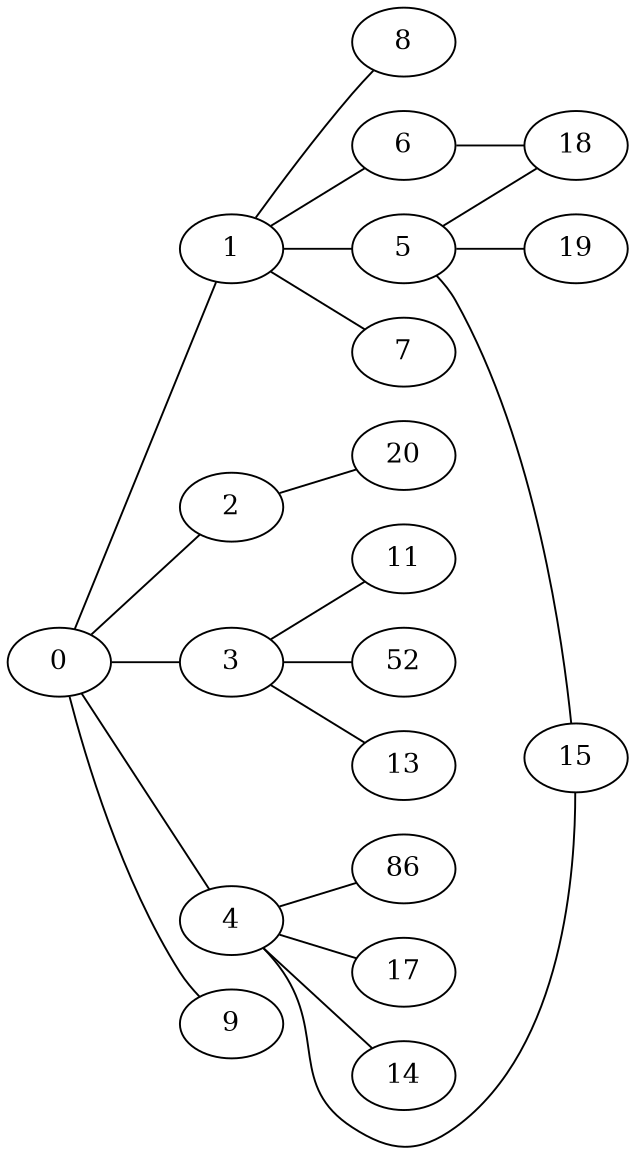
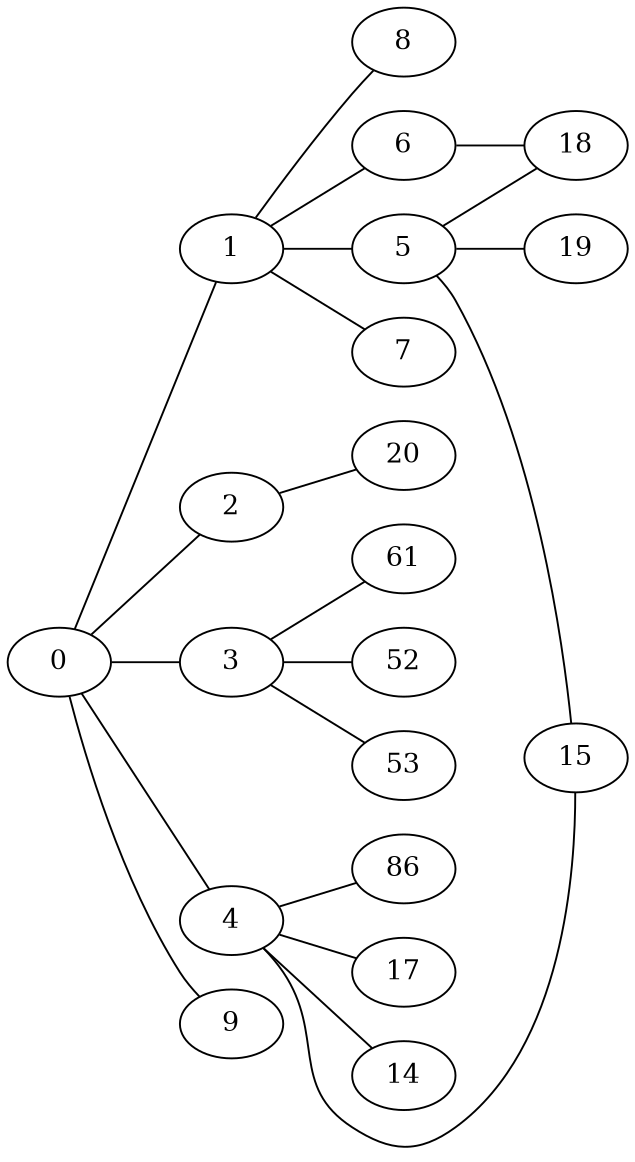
node "11": label "11" -> "61"
node "13": label "13" -> "53"
